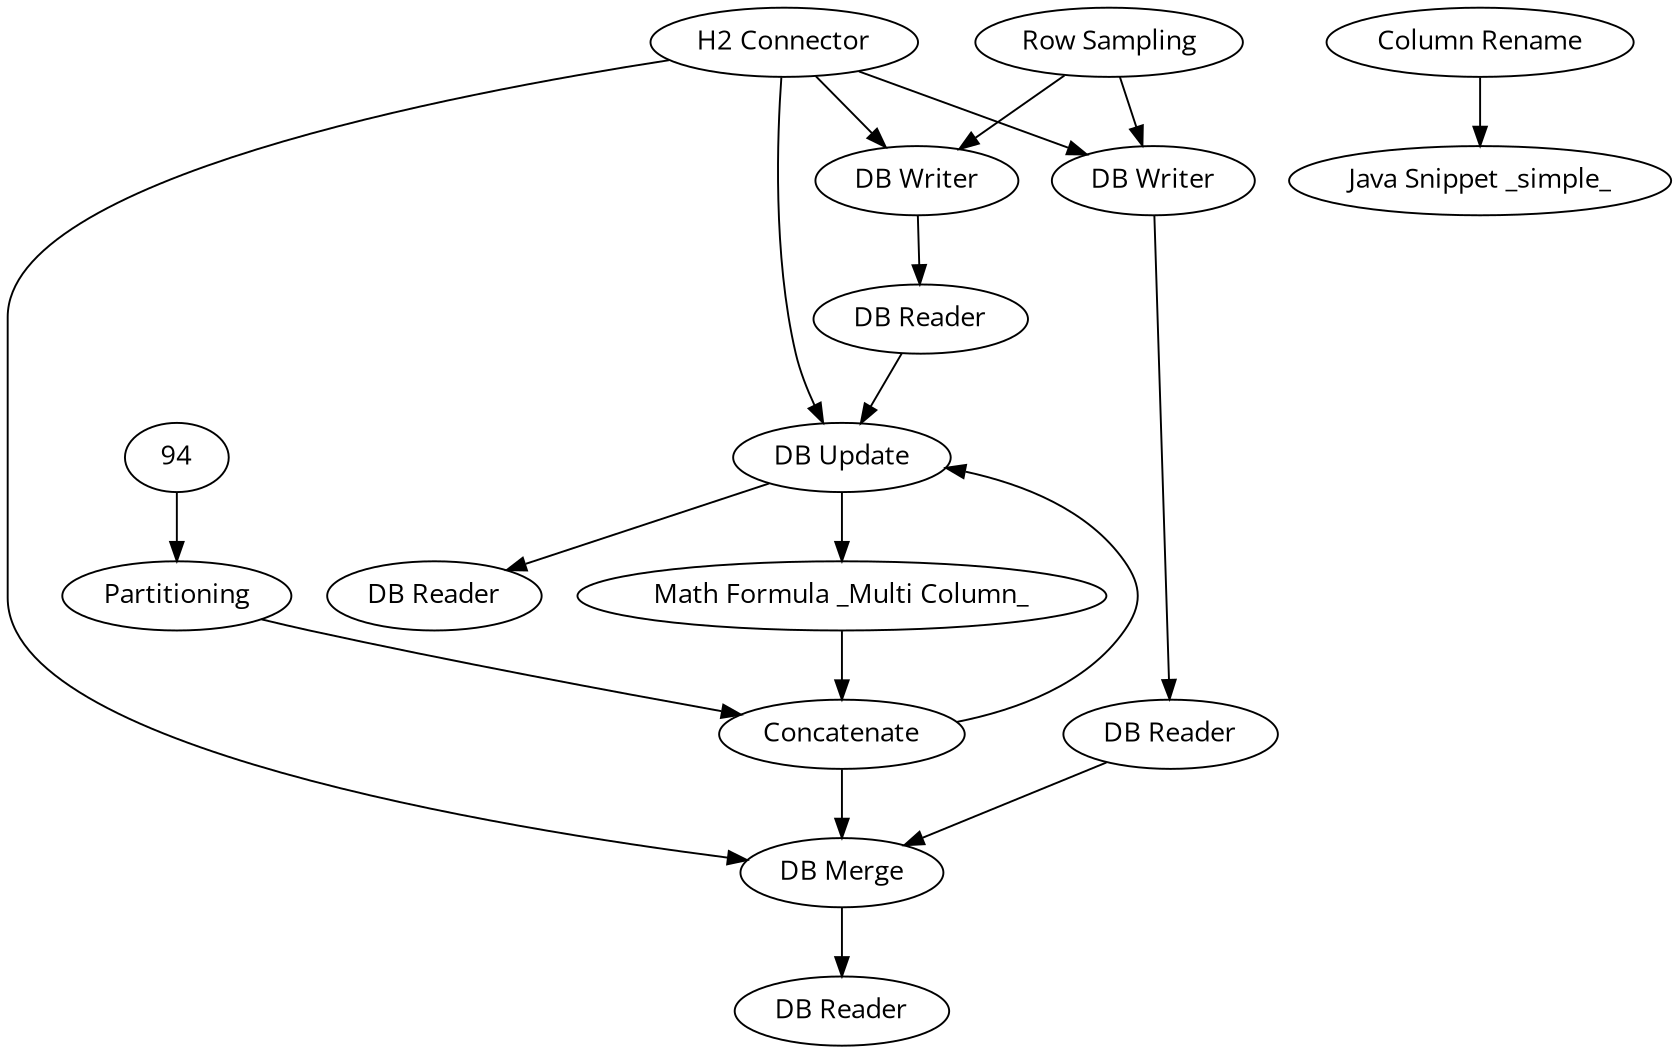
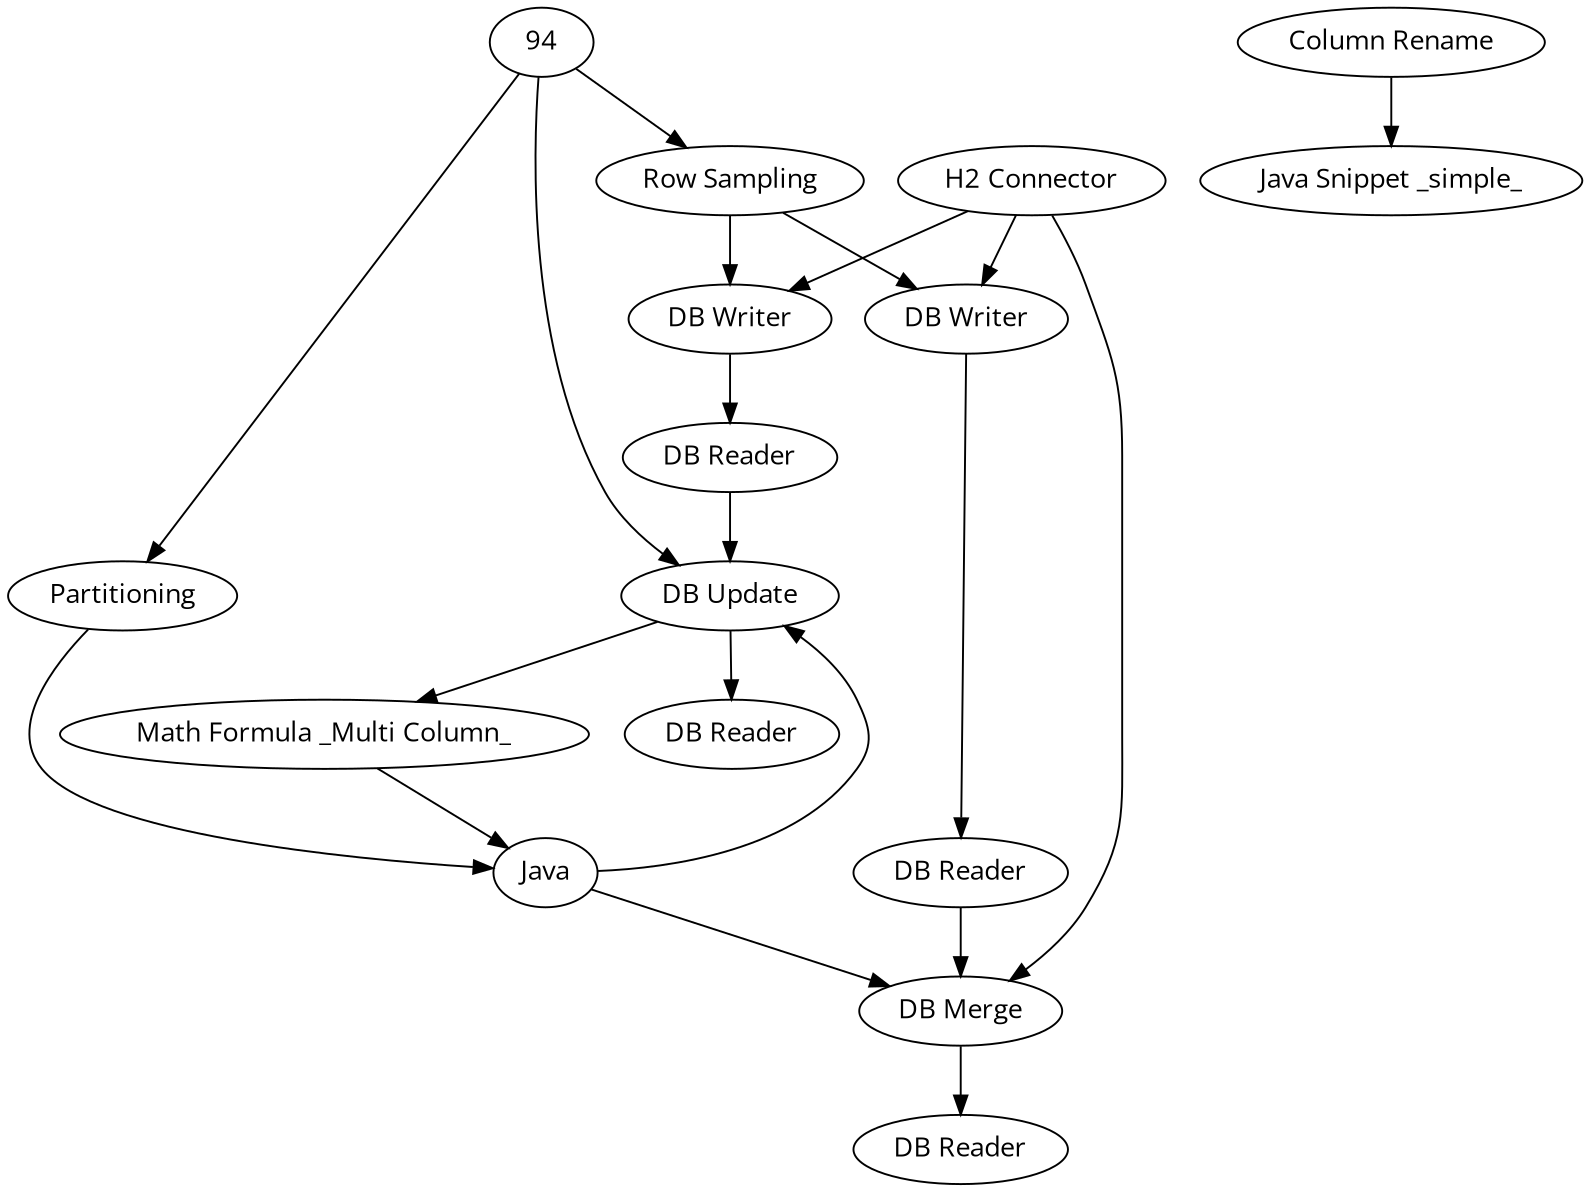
edge "94" -> "Row Sampling": added
edge "H2 Connector" -> "DB Update": now "94" -> "DB Update"
node "Concatenate": label "Concatenate" -> "Java"
